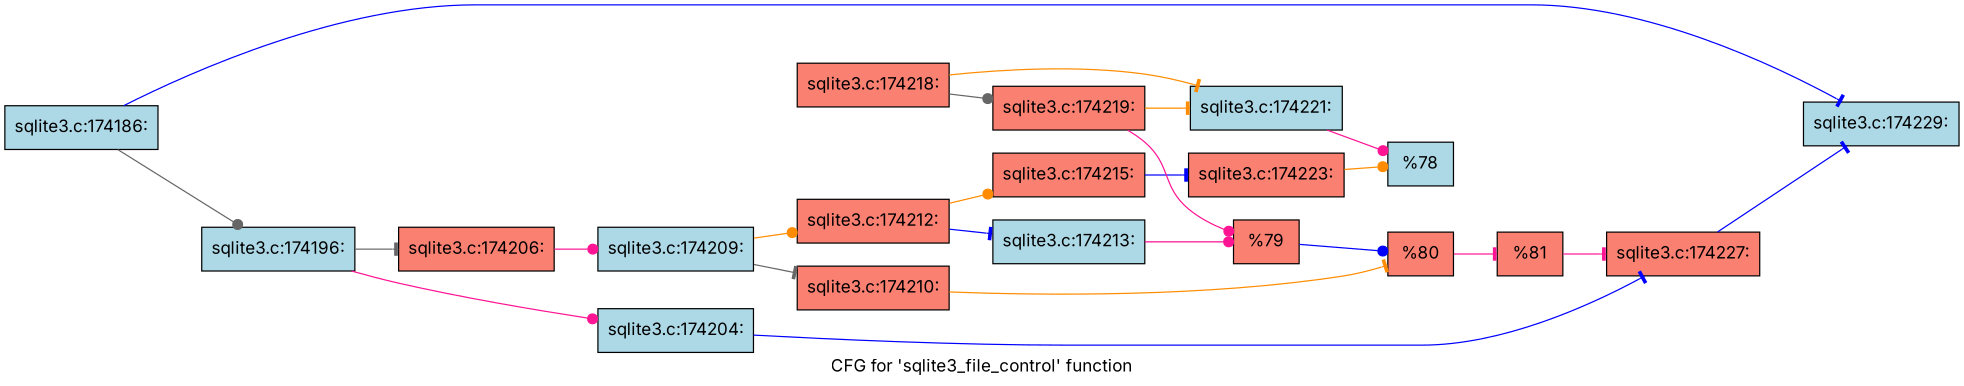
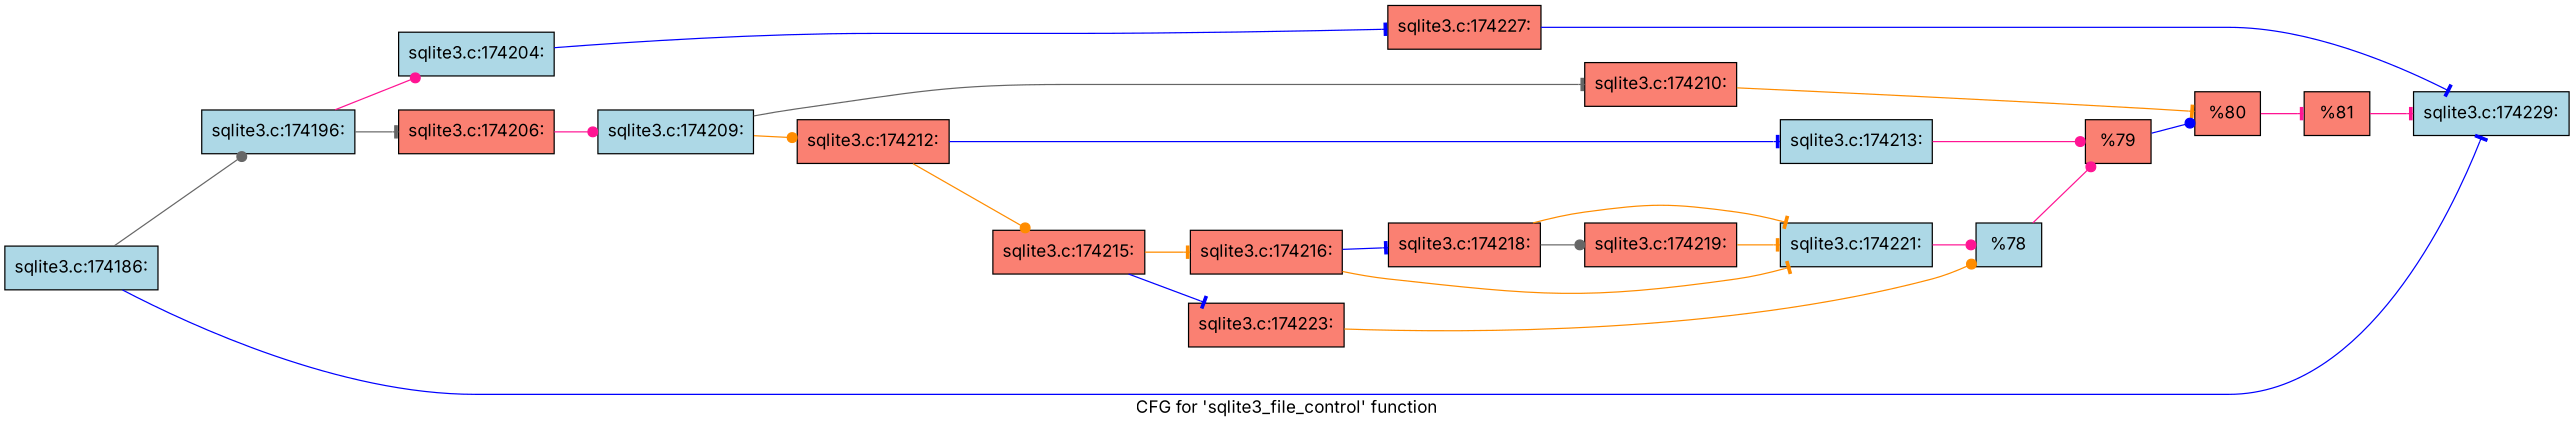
edge "sqlite3.c:174219:" -> "%79": now "%78" -> "%79"
node "sqlite3.c:174216:": added
edge "%81" -> "sqlite3.c:174227:": now "%81" -> "sqlite3.c:174229:"
